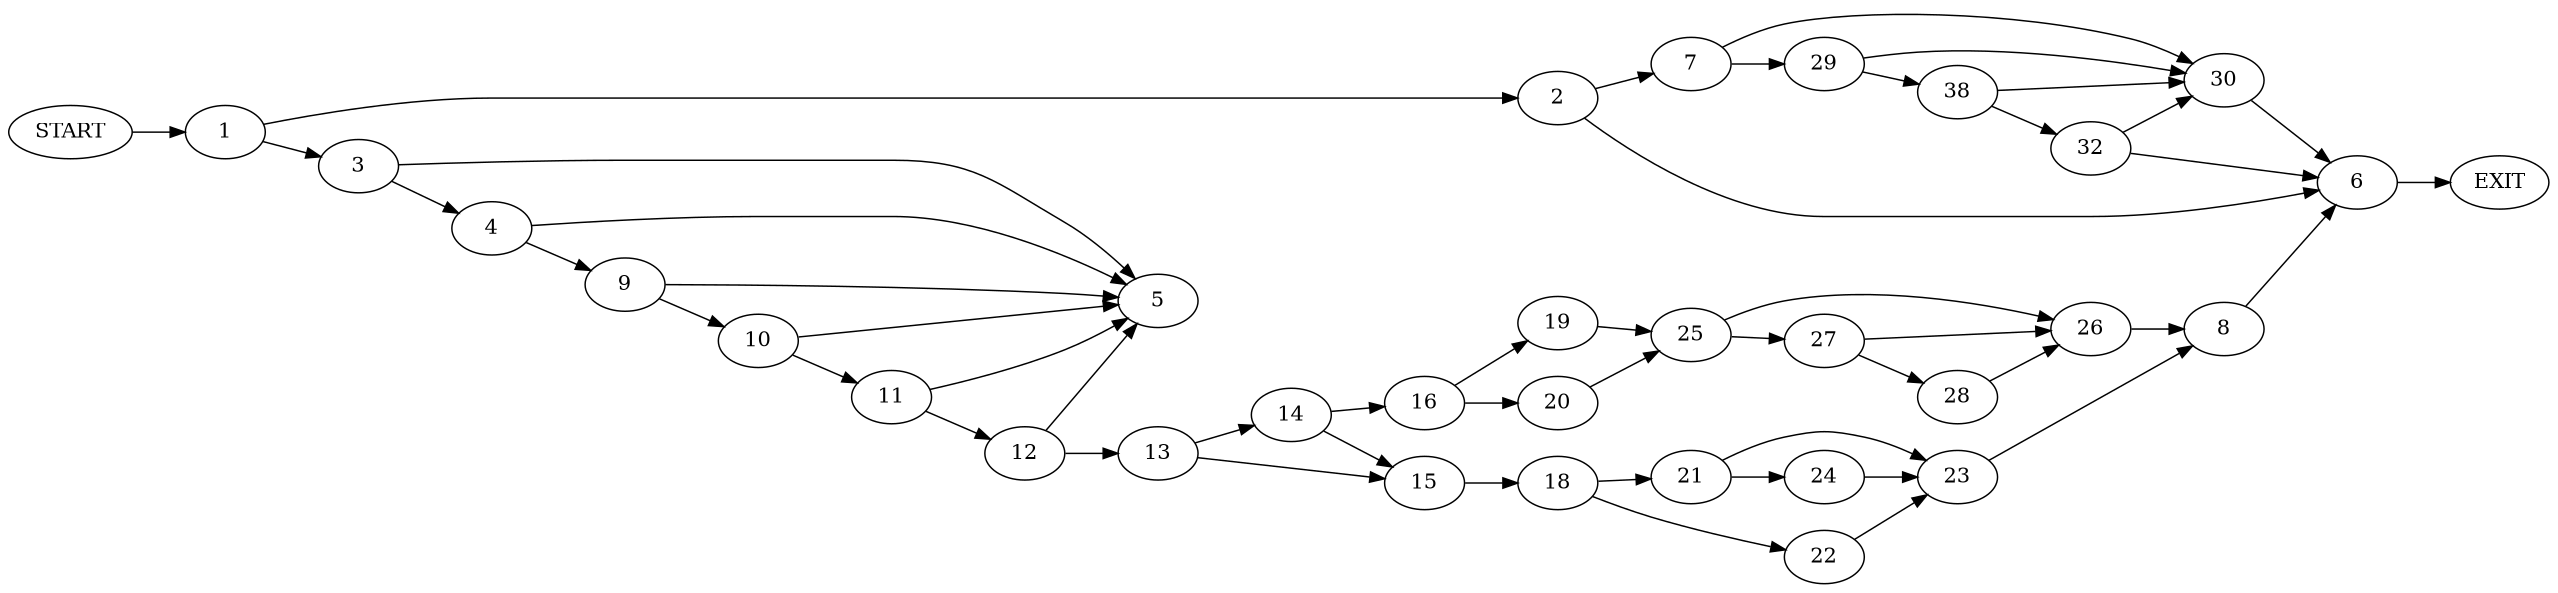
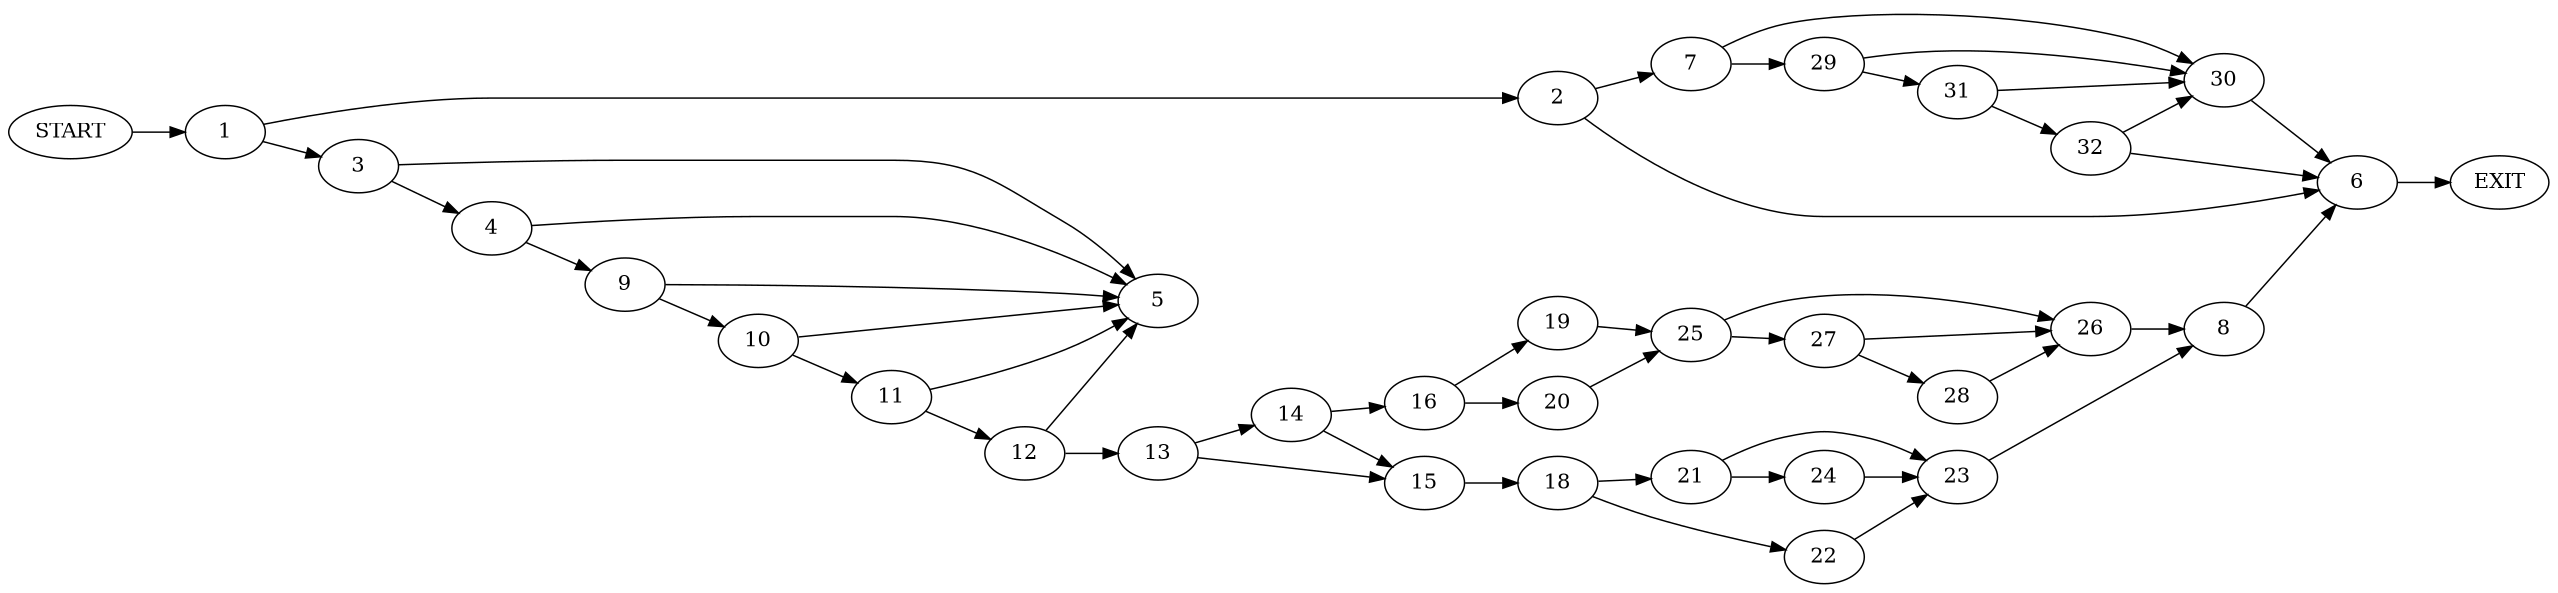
node "38": label "38" -> "31"
